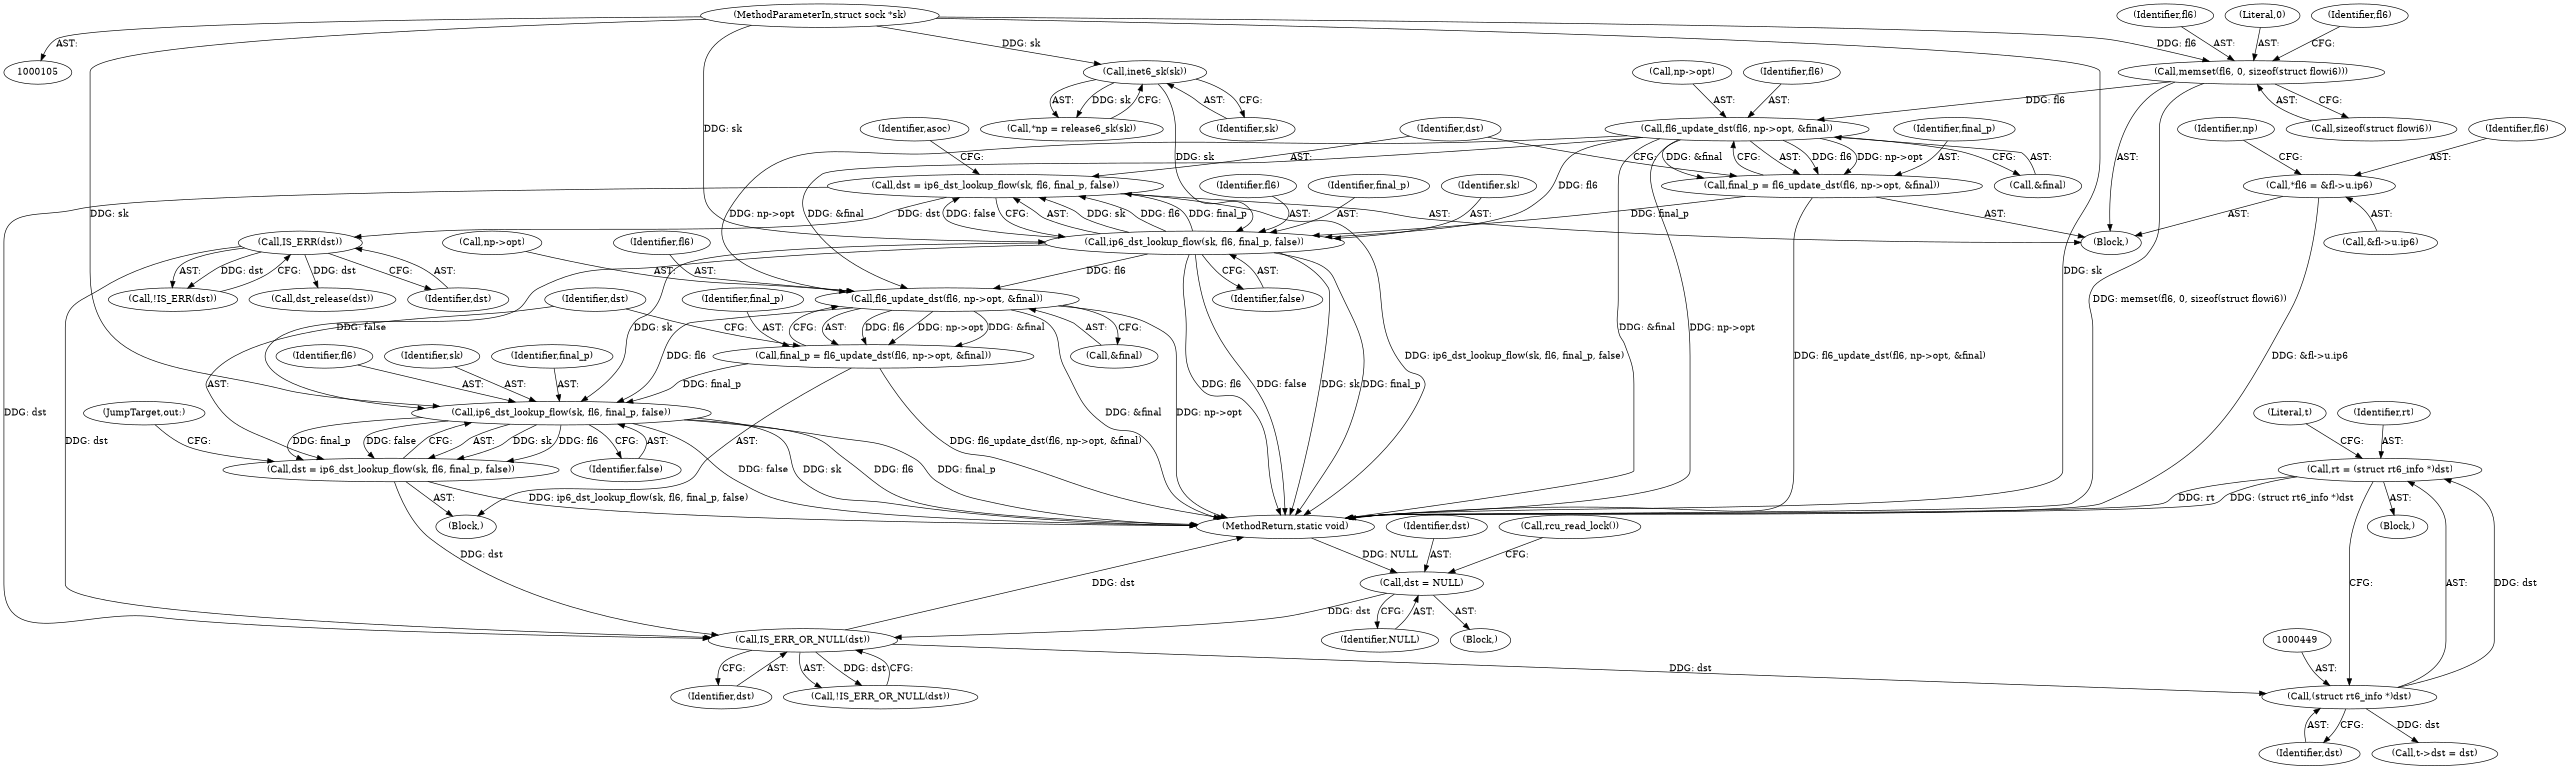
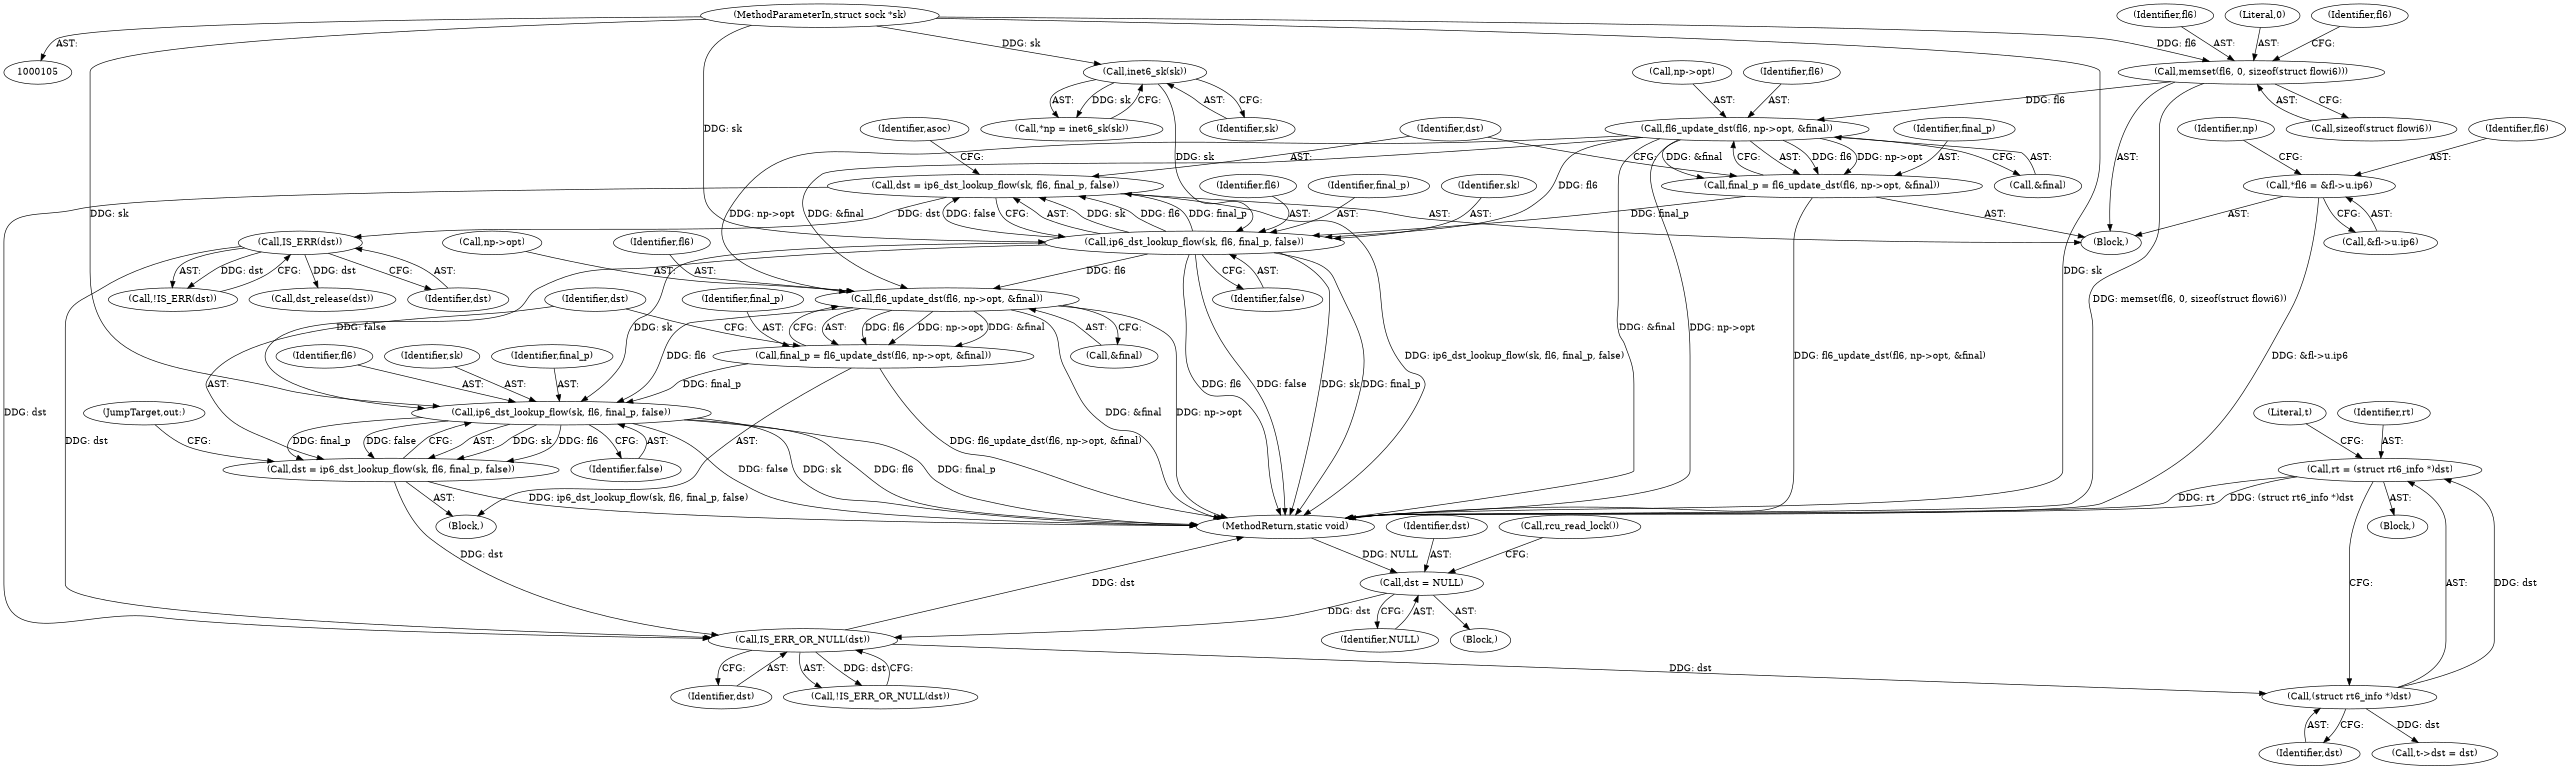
node "(Call,*np = release6_sk(sk))": label "(Call,*np = release6_sk(sk))" -> "(Call,*np = inet6_sk(sk))"
edge "(Call,*fl6 = &fl->u.ip6)" -> "(Call,&fl->u.ip6)": added, label "CFG:"
node "1000449": removed
